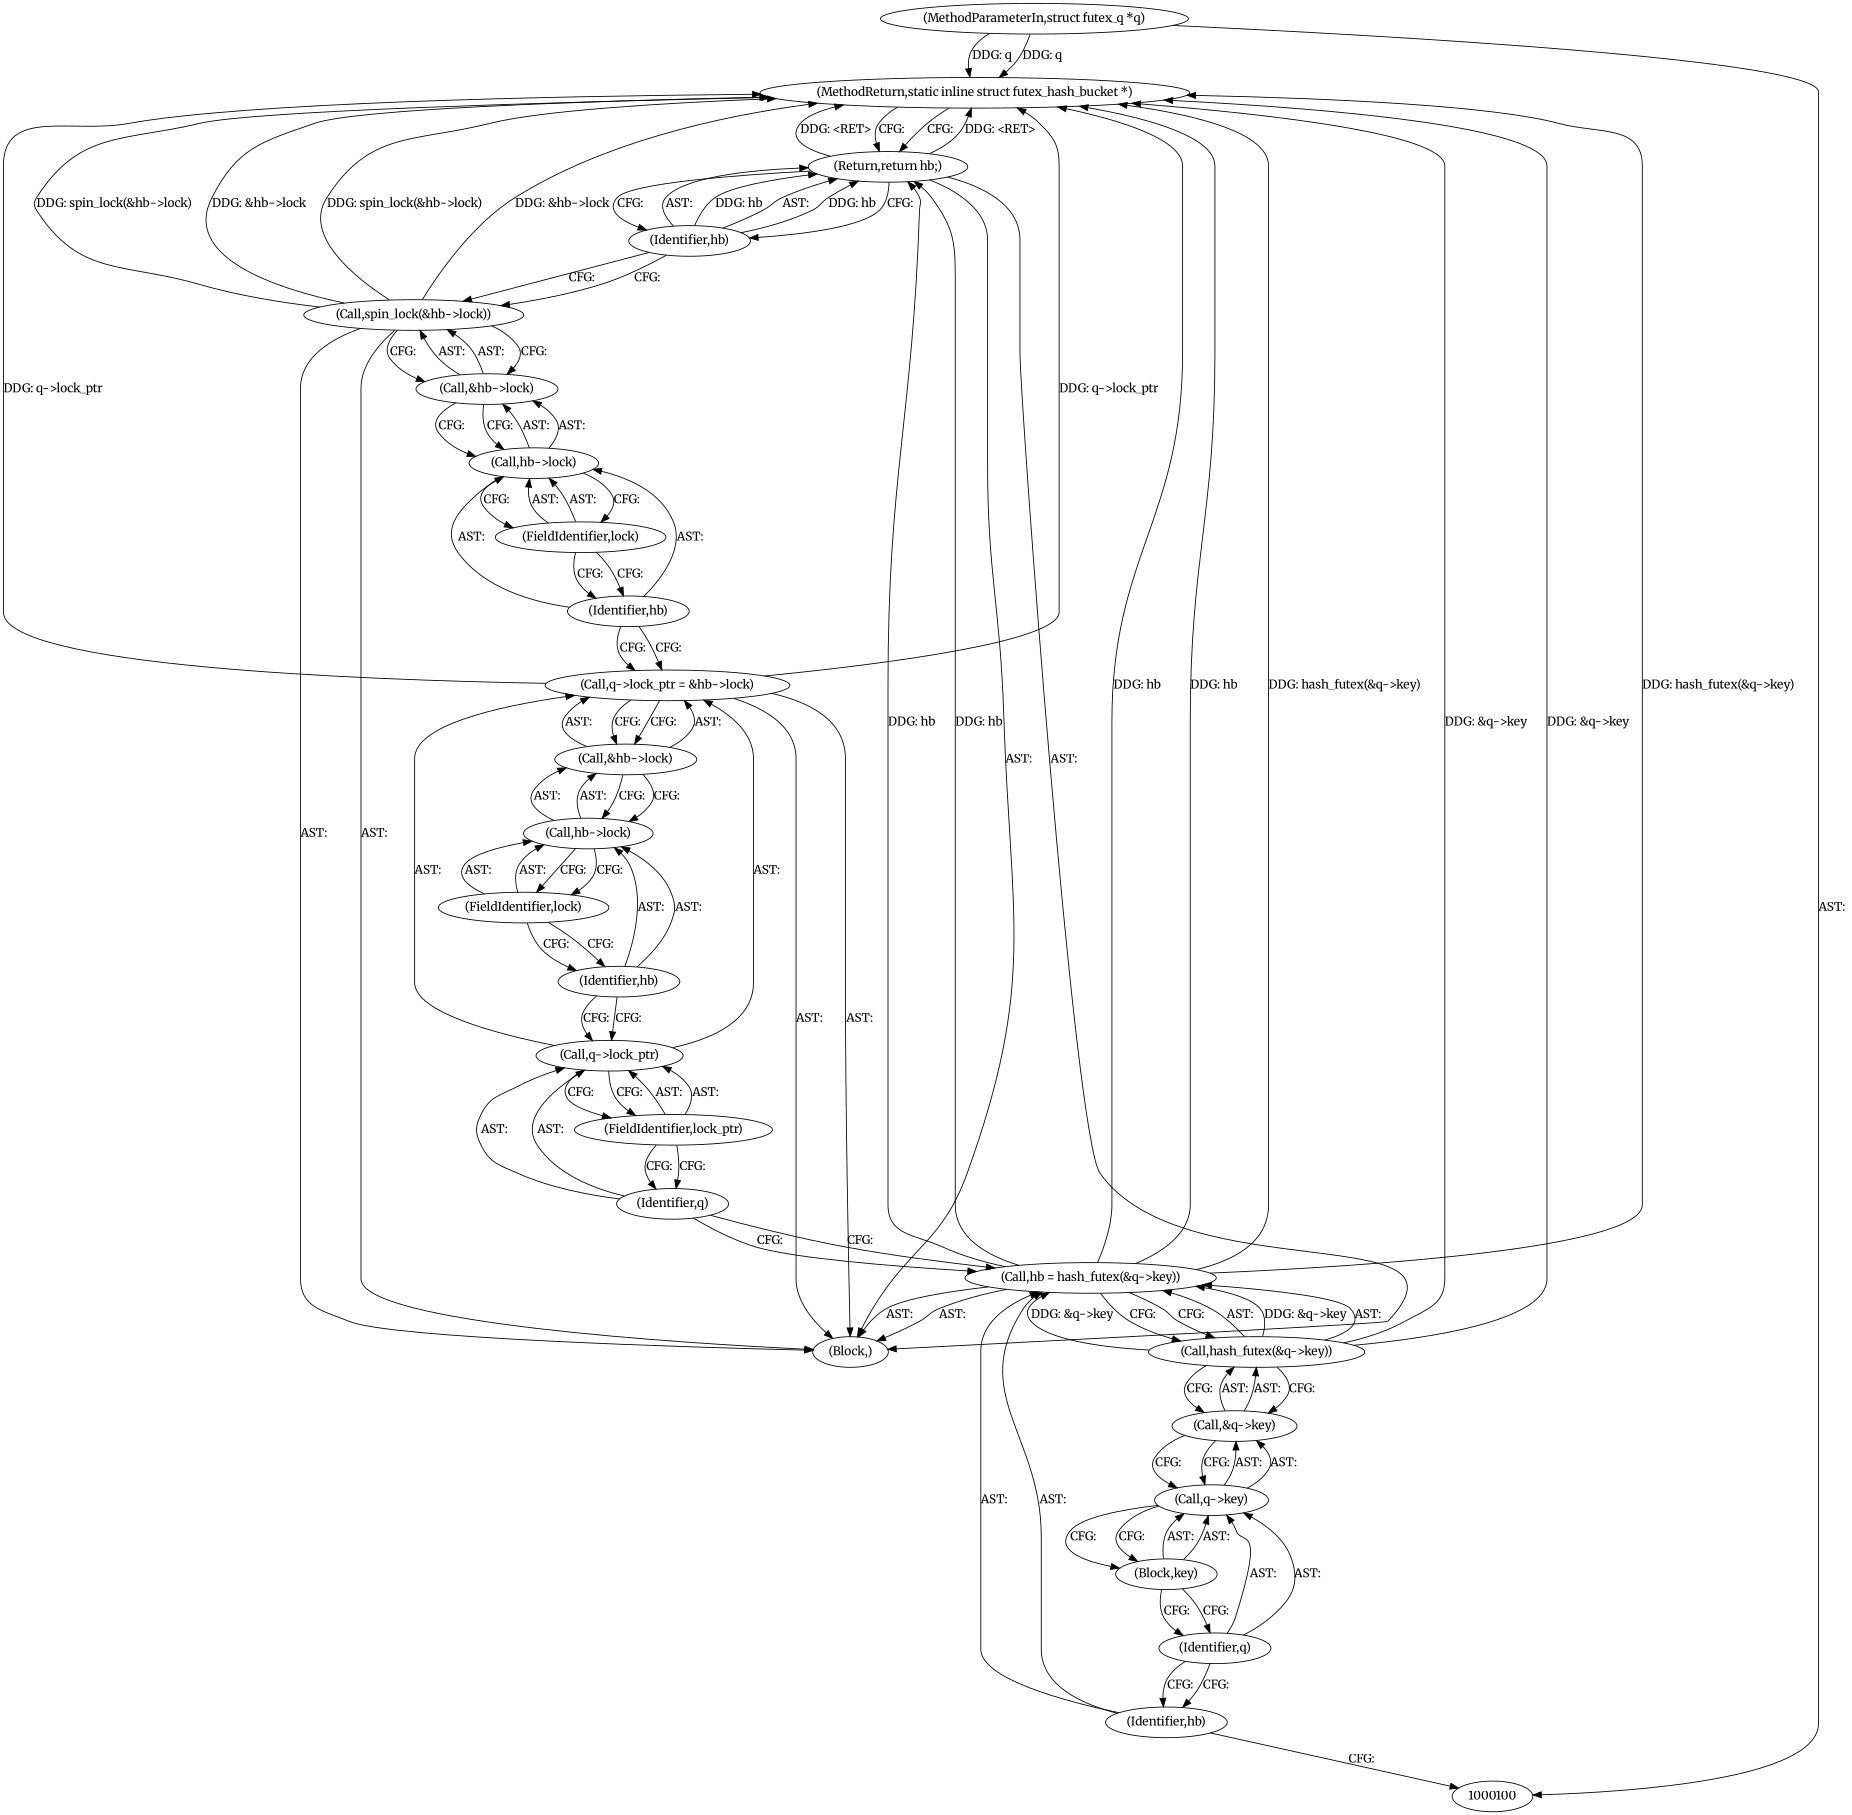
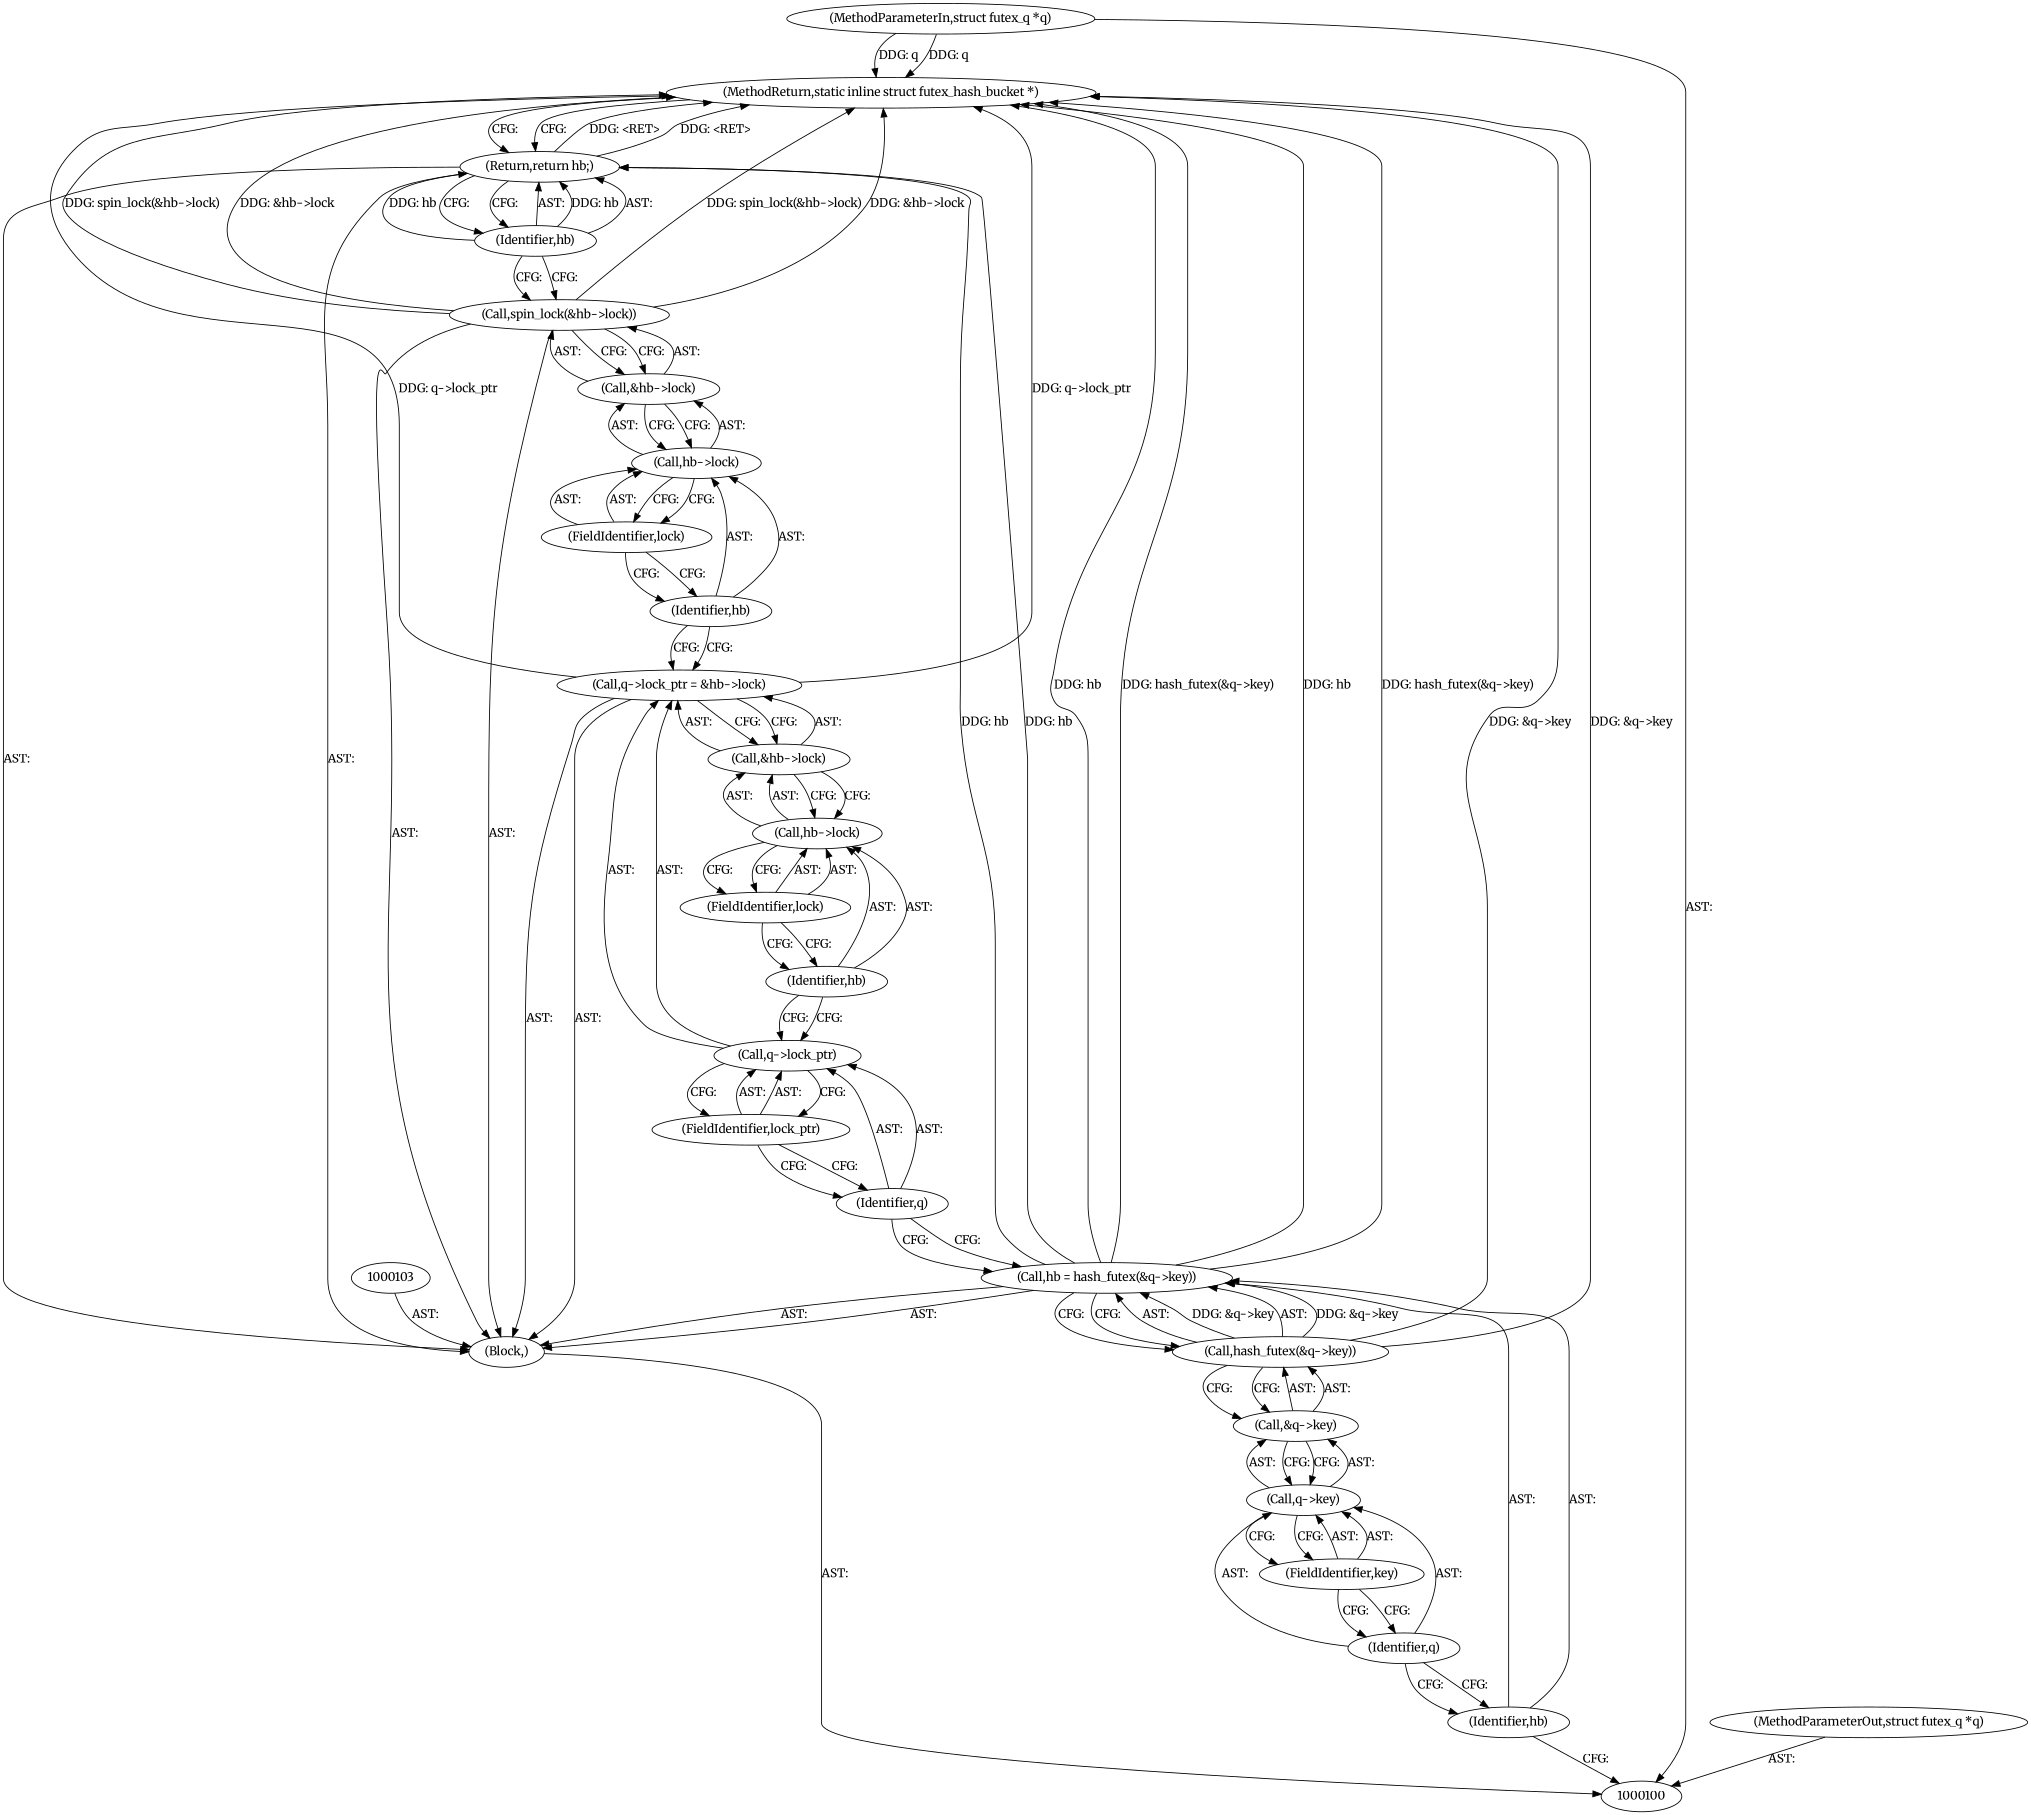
node "1000103": added
node "(Block,key)": label "(Block,key)" -> "(FieldIdentifier,key)"
node "(MethodParameterOut,struct futex_q *q)": added
edge "(Block,)" -> "1000100": added, label "AST:"
